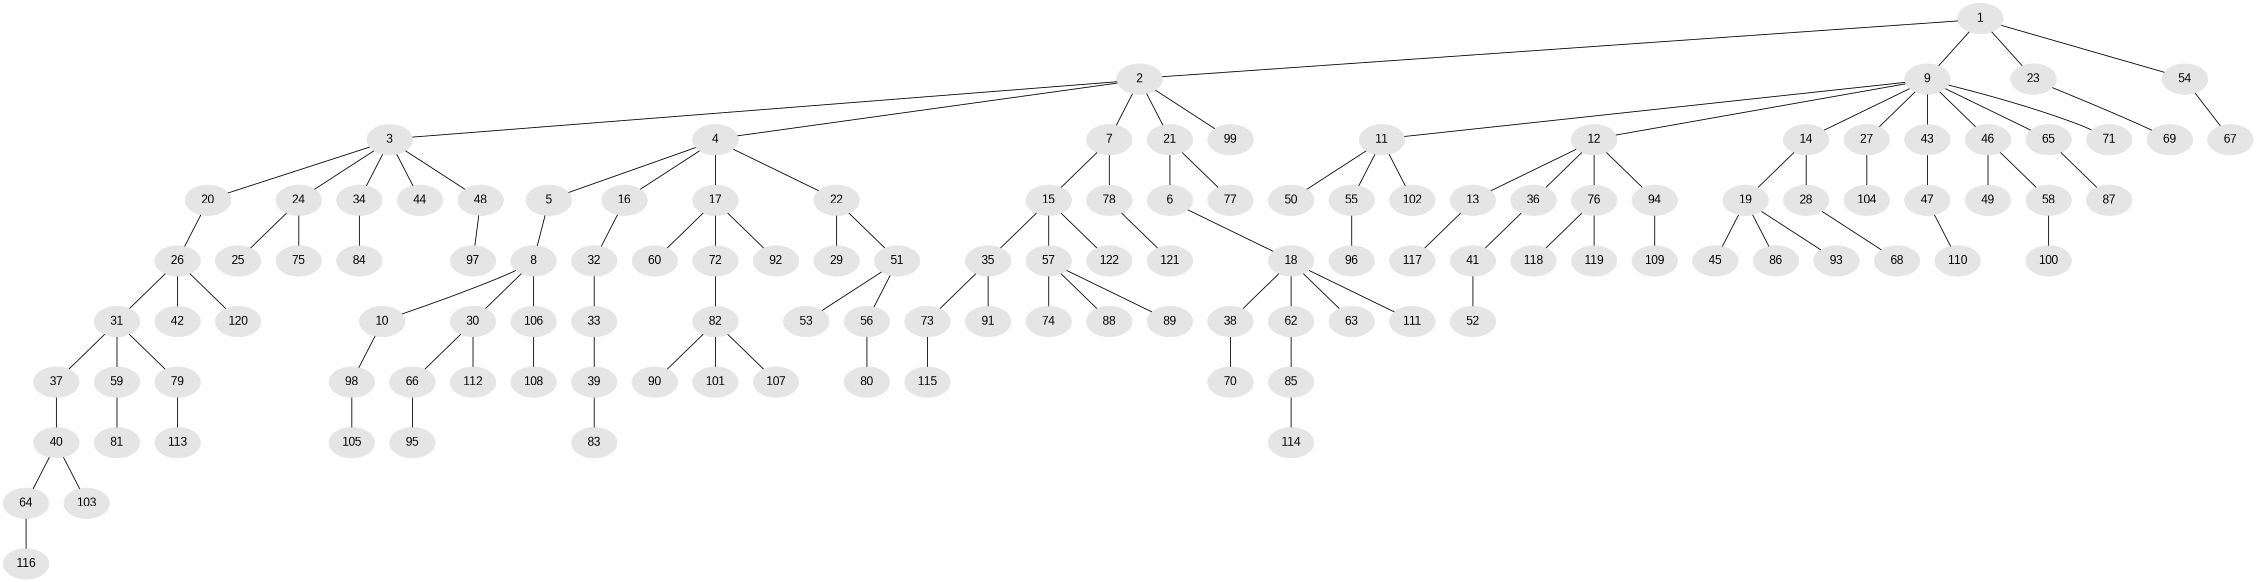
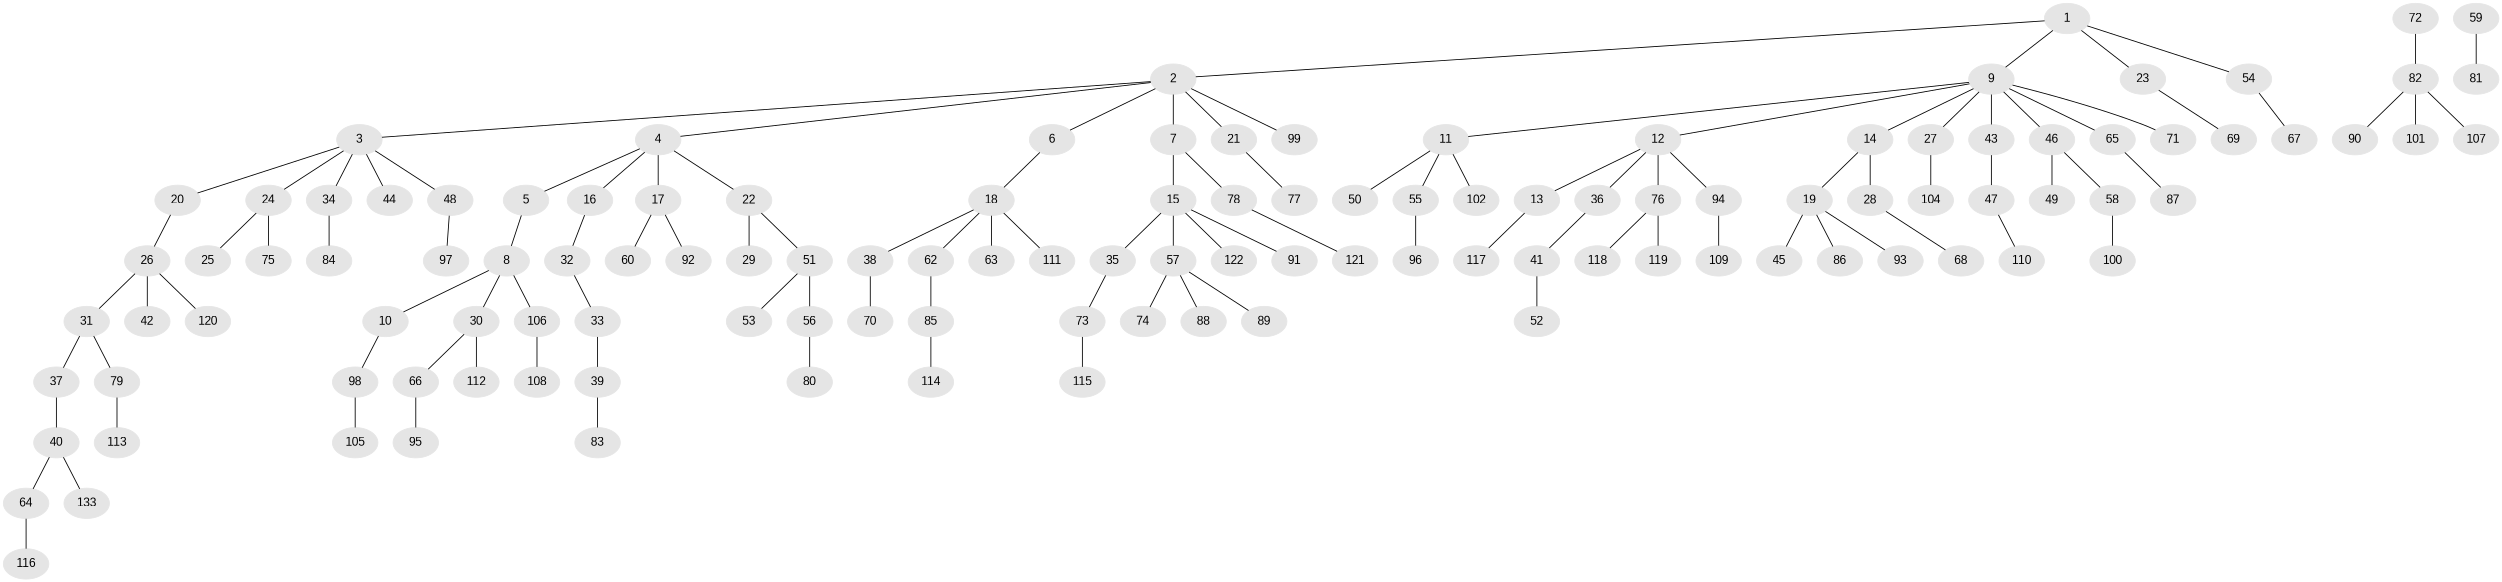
edge "21" -- "6": now "2" -- "6"
edge "17" -- "72": removed
edge "35" -- "91": now "15" -- "91"
edge "31" -- "59": removed
node "103": label "103" -> "133"
